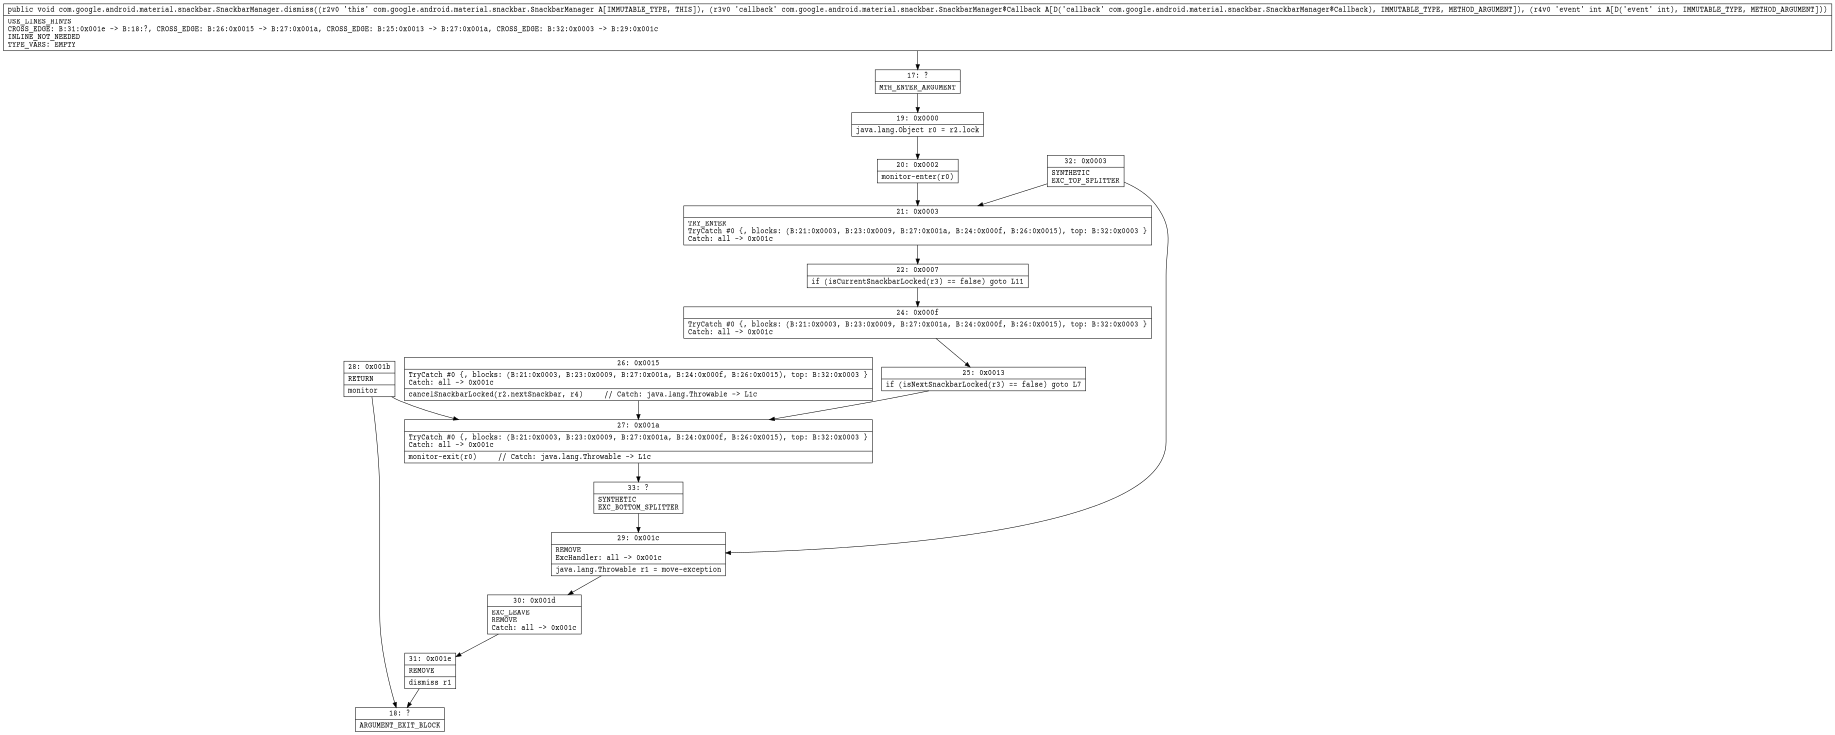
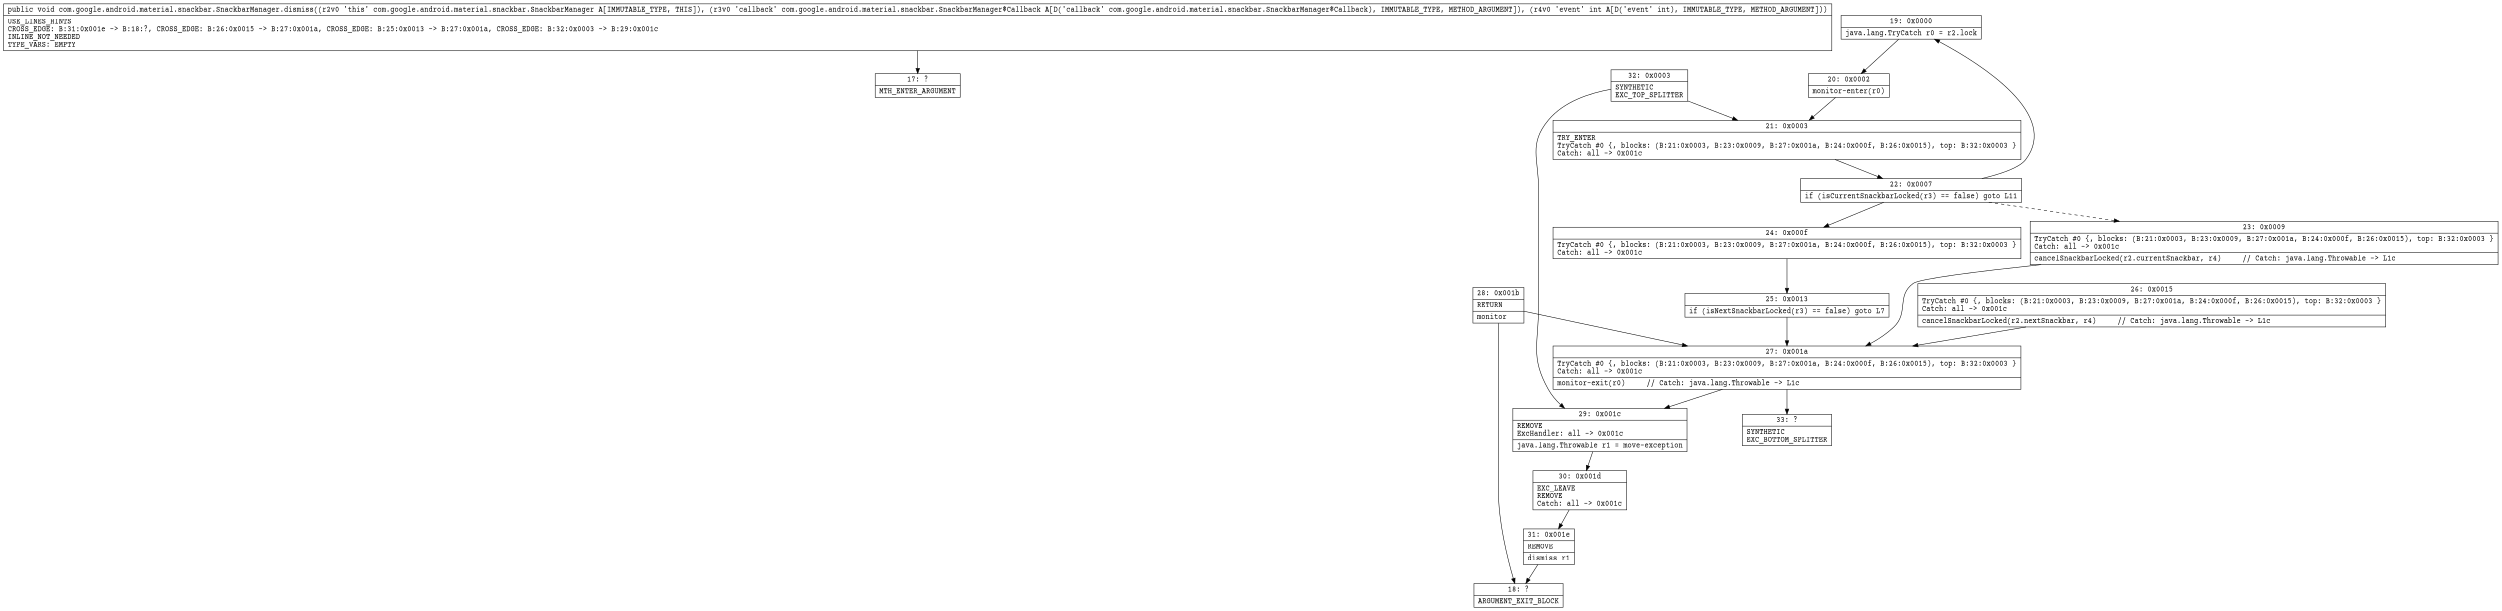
edge "17: ?" -> "19: 0x0000": now "22: 0x0007" -> "19: 0x0000"
node "19: 0x0000": text "java.lang.Object r0 = r2.lock" -> "java.lang.TryCatch r0 = r2.lock"
node "23: 0x0009": added
edge "33: ?" -> "29: 0x001c": now "27: 0x001a" -> "29: 0x001c"
